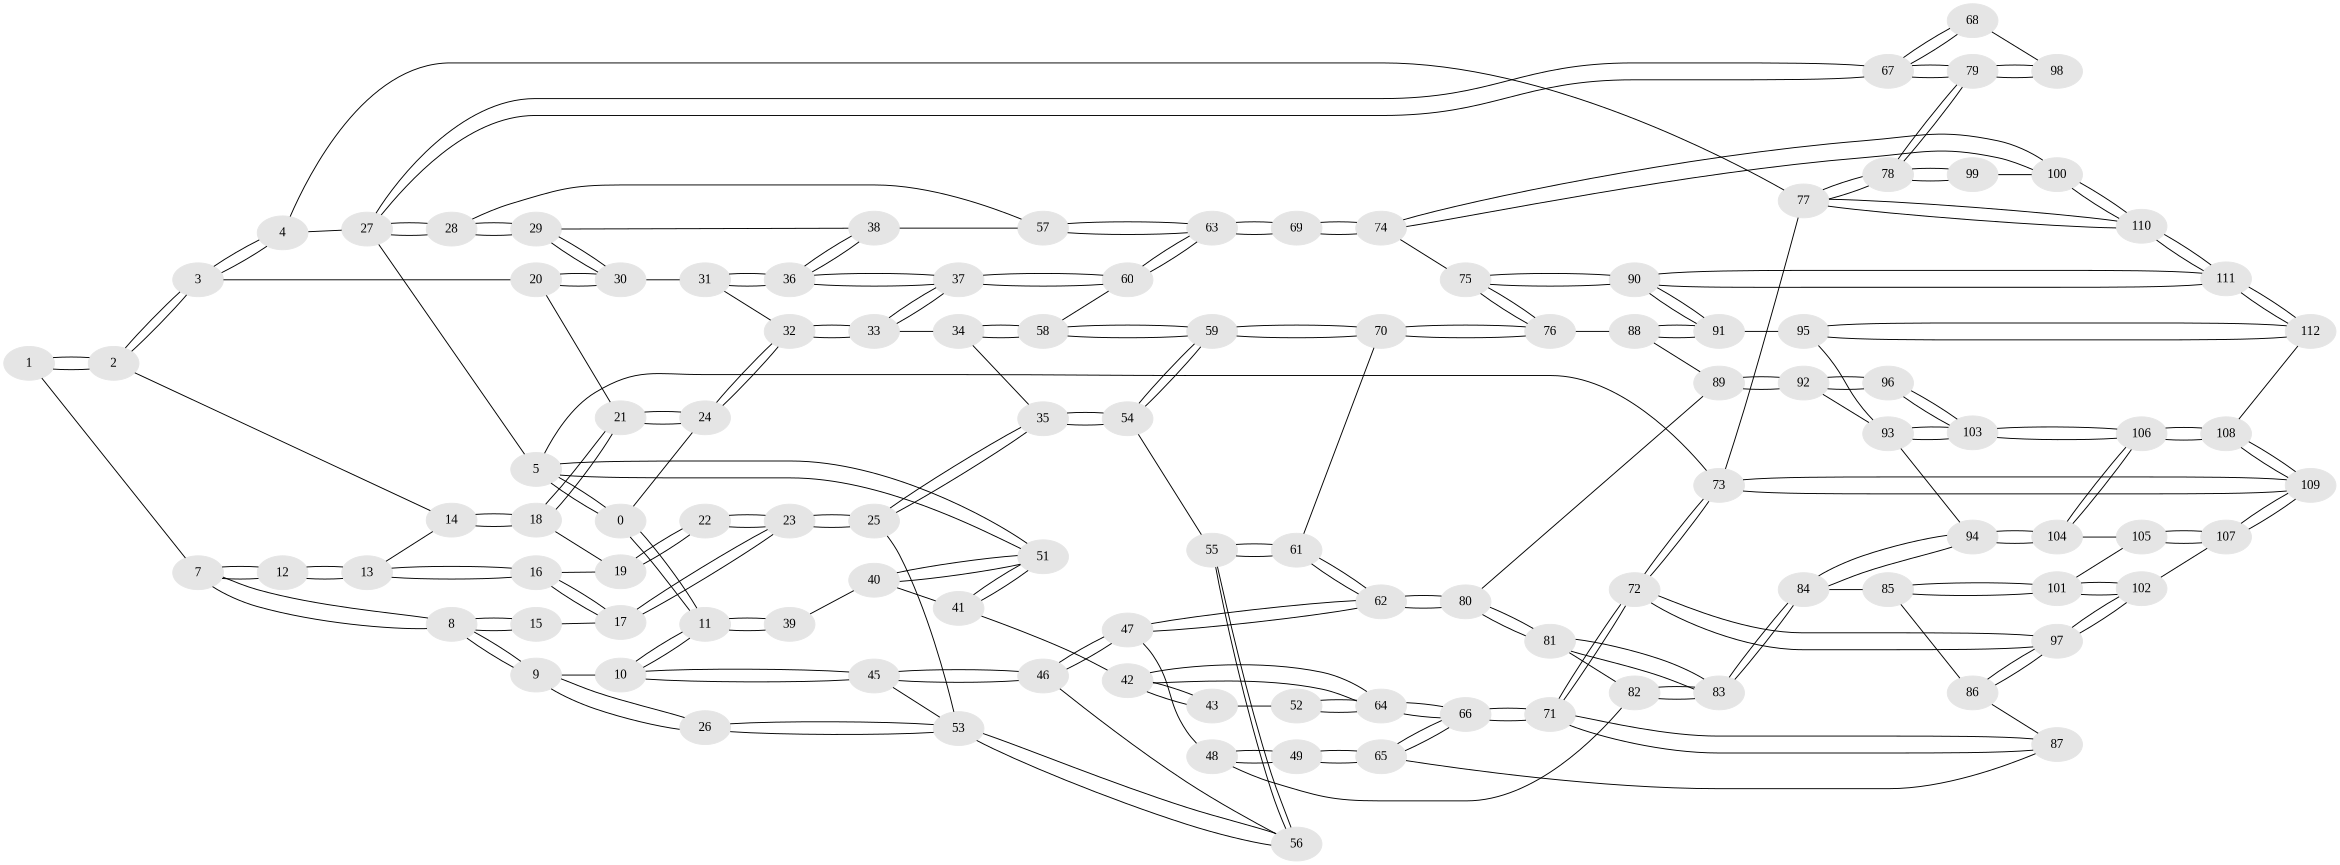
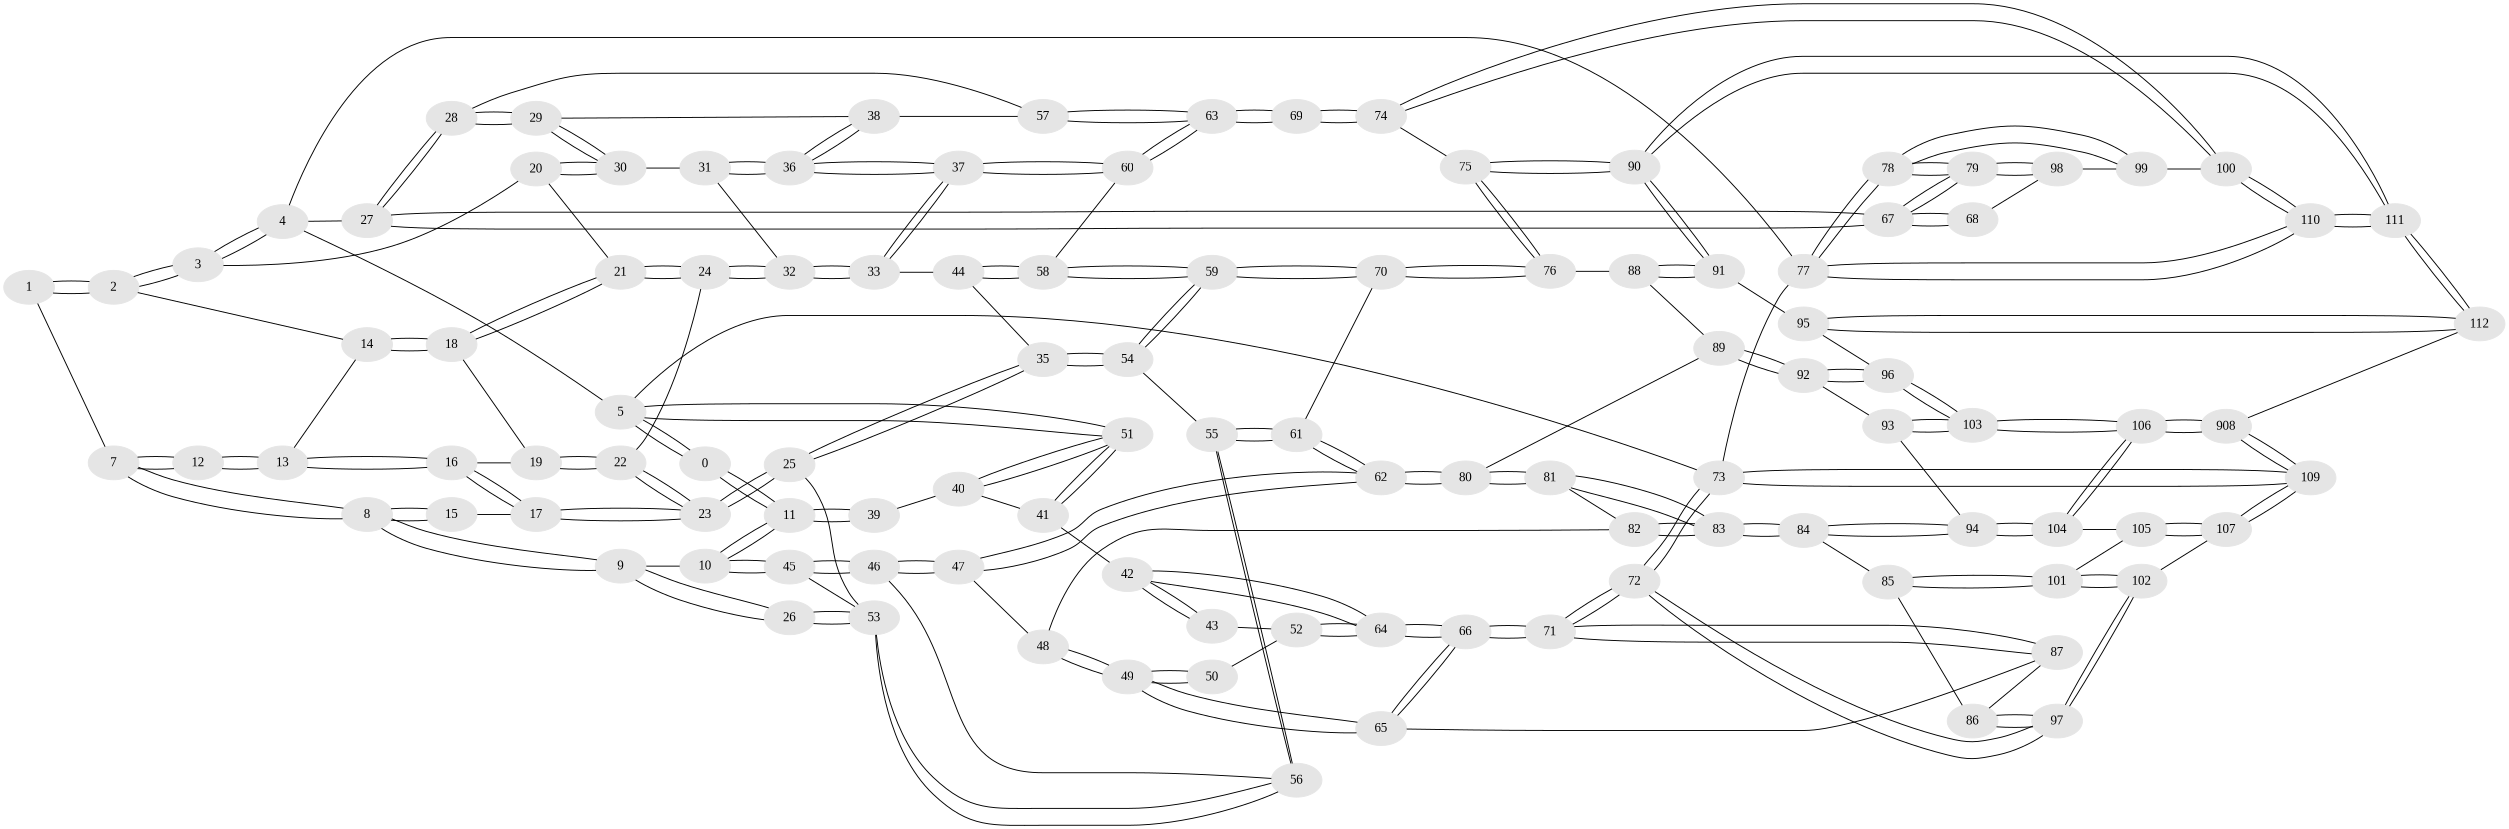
edge "98" -- "99": added
node "34": label "34" -> "44"
edge "27" -- "5": now "4" -- "5"
edge "95" -- "93": now "95" -- "96"
node "108": label "108" -> "908"
edge "24" -- "0": now "24" -- "22"
node "50": added
